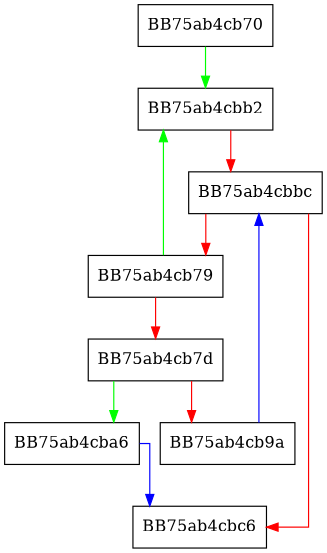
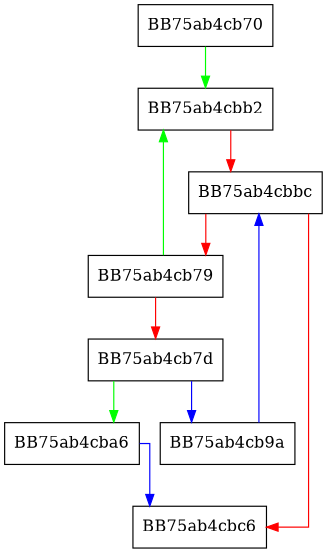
edge "BB75ab4cb7d" -> "BB75ab4cb9a": color red -> blue
